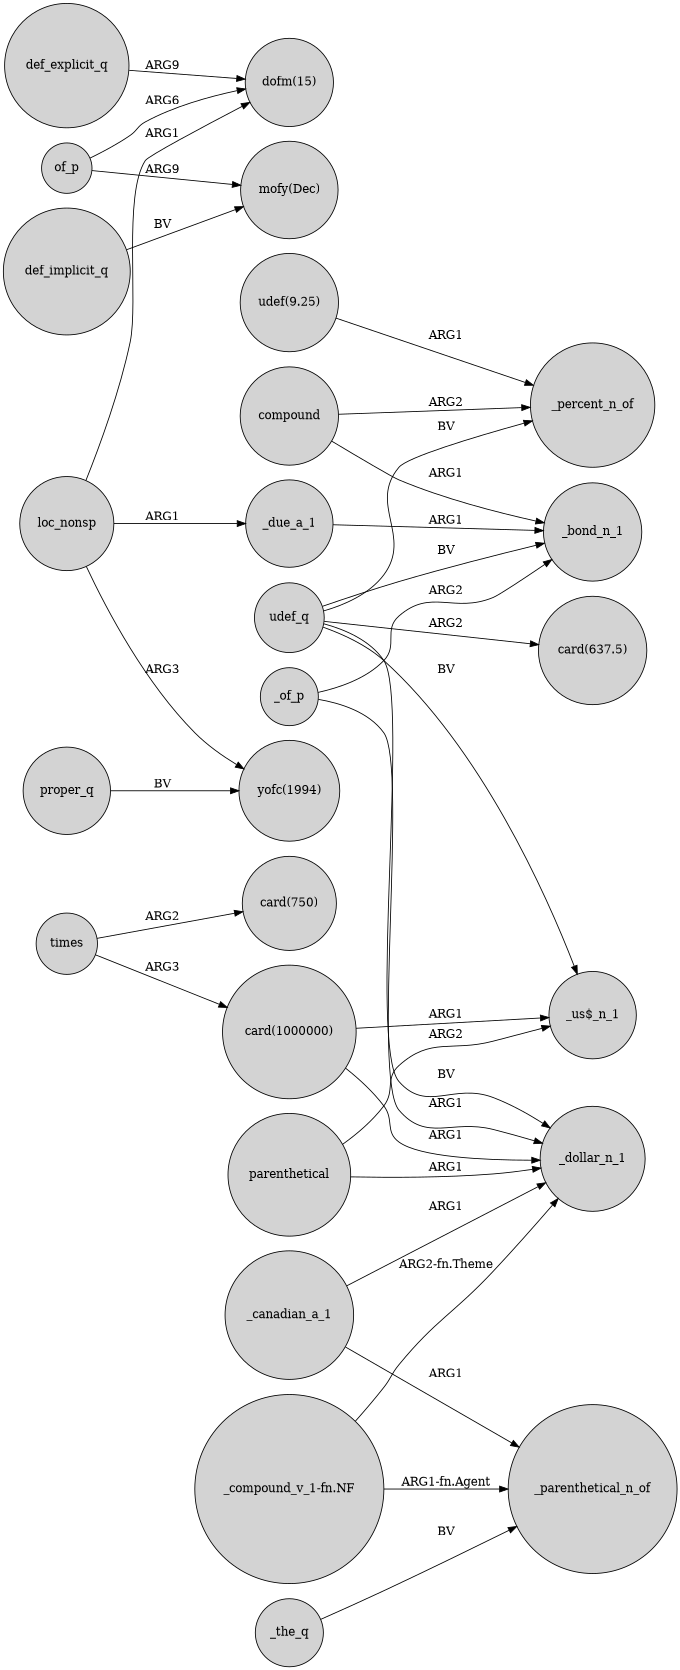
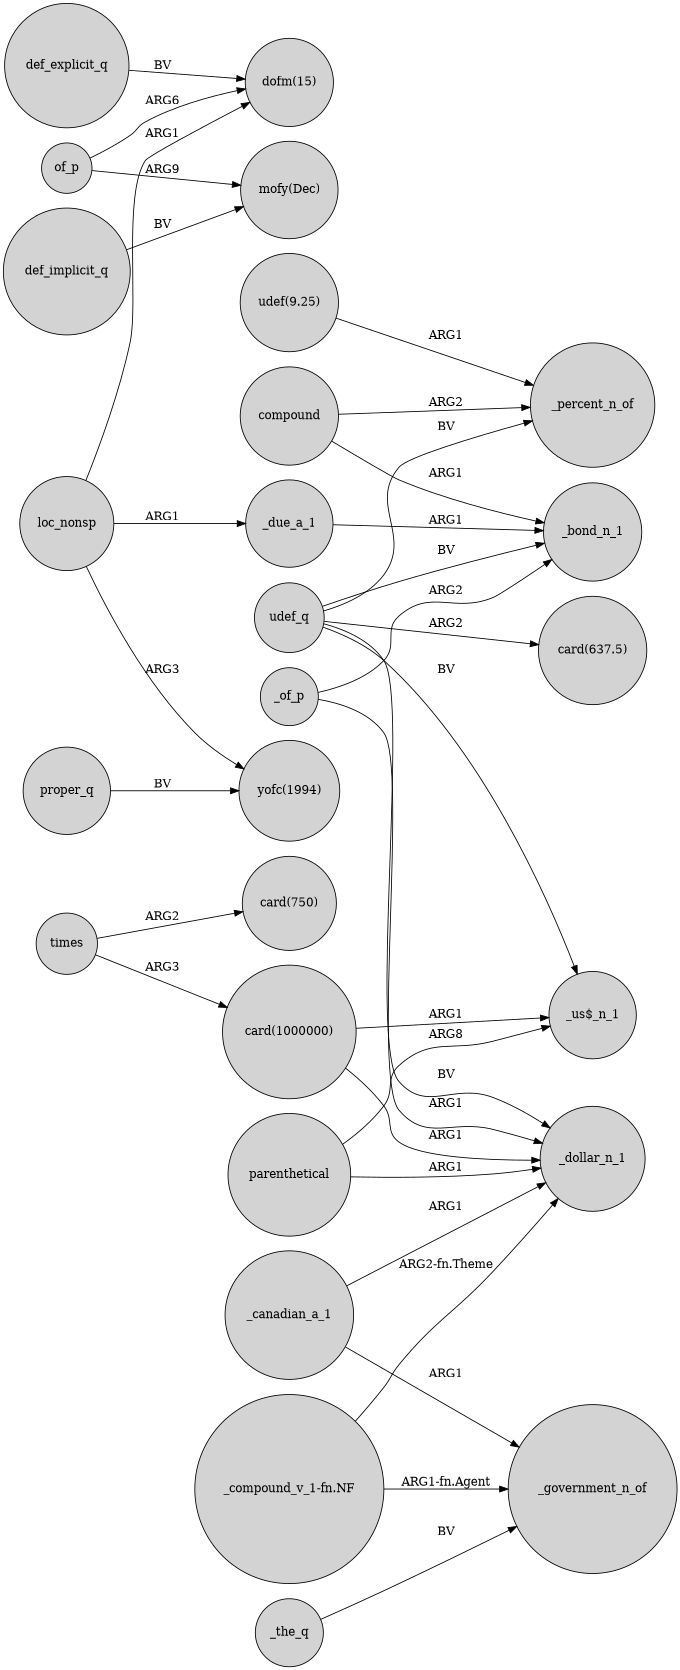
edge "def_explicit_q" -> "dofm(15)": label "ARG9" -> "BV"
edge "parenthetical" -> "_us$_n_1": label "ARG2" -> "ARG8"
node "_parenthetical_n_of": label "_parenthetical_n_of" -> "_government_n_of"
